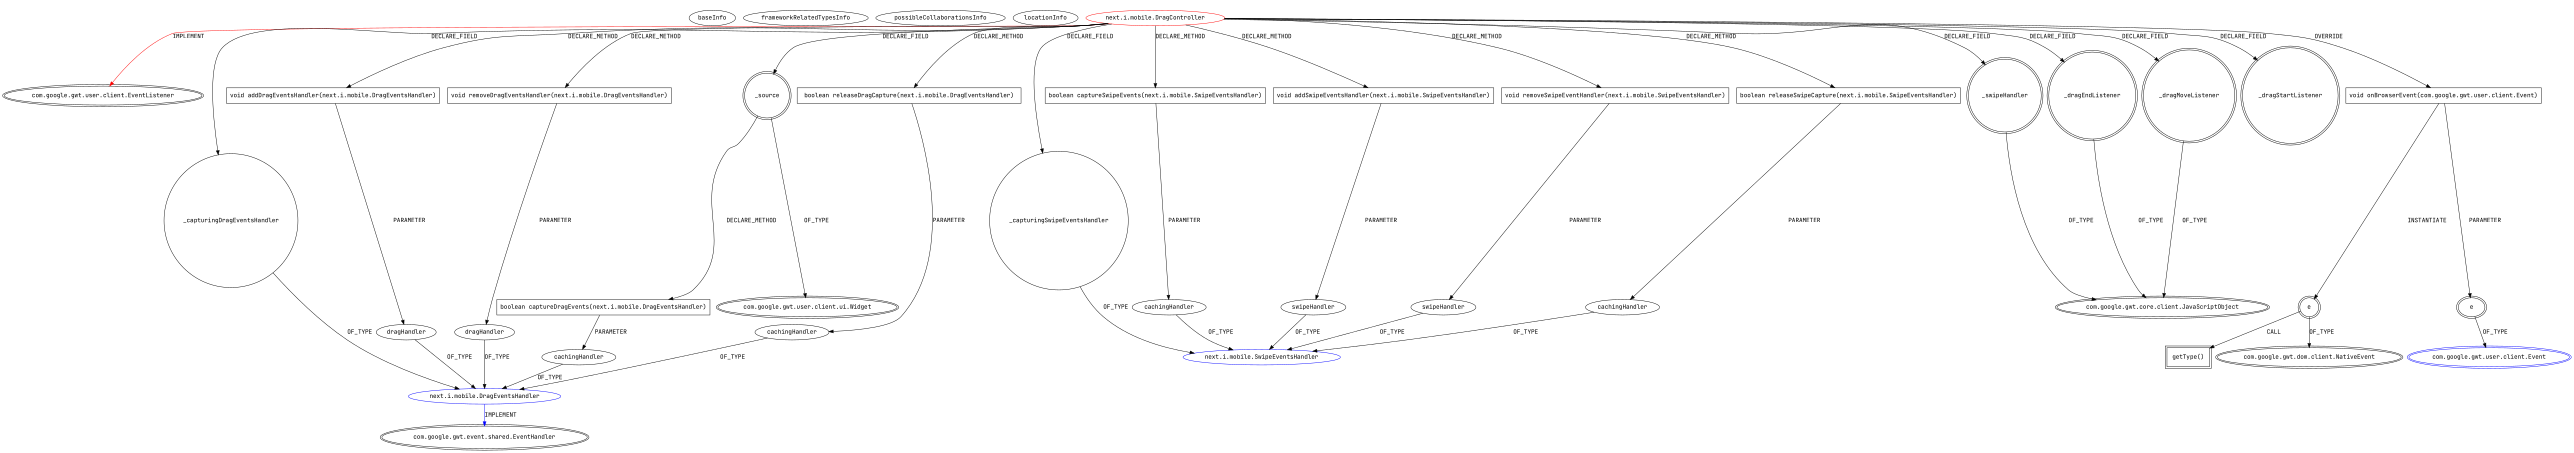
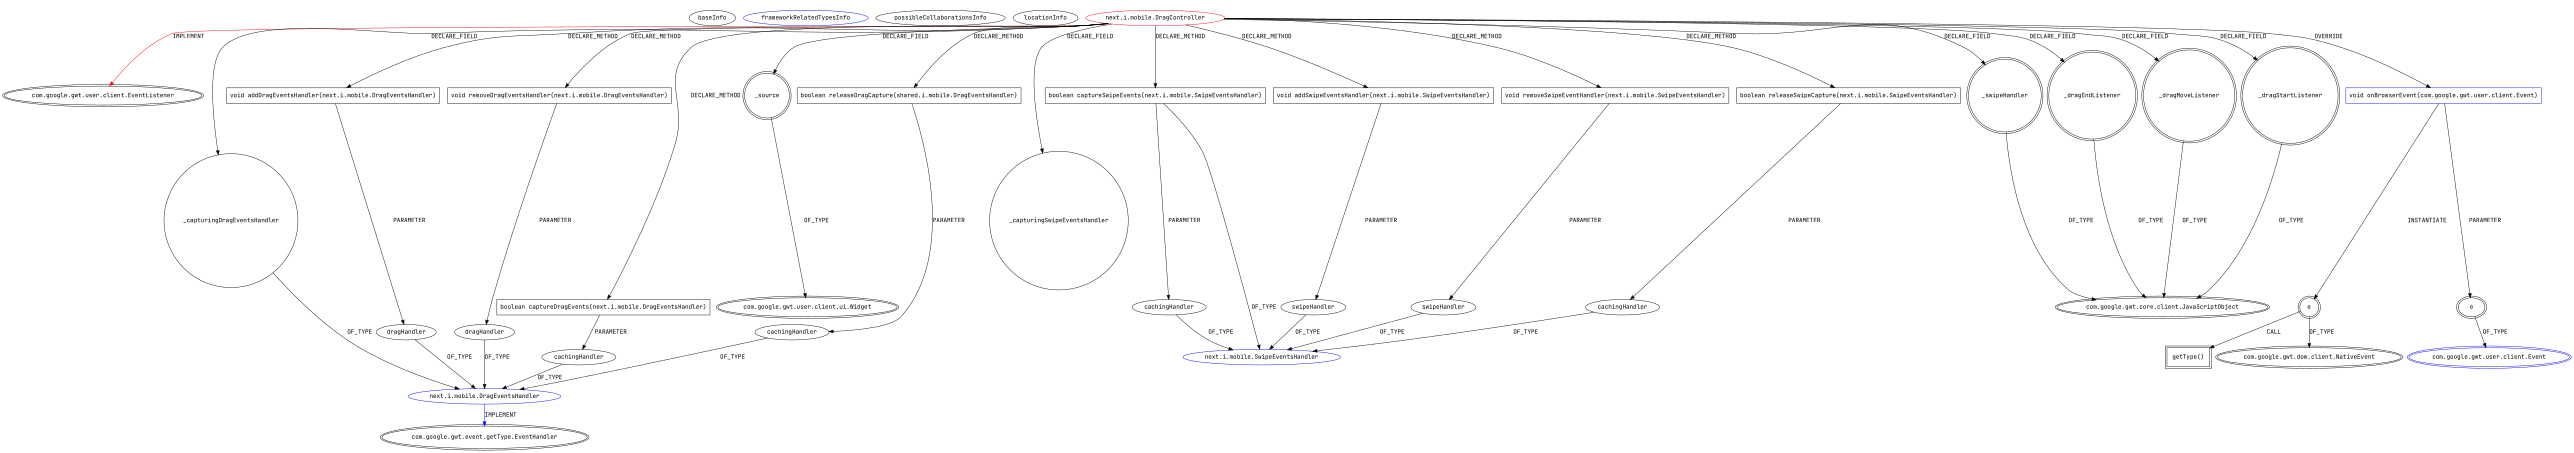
node "frameworkRelatedTypesInfo": color black -> blue
node "boolean releaseDragCapture(next.i.mobile.DragEventsHandler)": label "boolean releaseDragCapture(next.i.mobile.DragEventsHandler)" -> "boolean releaseDragCapture(shared.i.mobile.DragEventsHandler)"
node "void onBrowserEvent(com.google.gwt.user.client.Event)": color black -> blue
edge "_source" -> "boolean captureDragEvents(next.i.mobile.DragEventsHandler)": now "next.i.mobile.DragController" -> "boolean captureDragEvents(next.i.mobile.DragEventsHandler)"
edge "_dragStartListener" -> "com.google.gwt.core.client.JavaScriptObject": added, label "OF_TYPE"
edge "_capturingSwipeEventsHandler" -> "next.i.mobile.SwipeEventsHandler": now "boolean captureSwipeEvents(next.i.mobile.SwipeEventsHandler)" -> "next.i.mobile.SwipeEventsHandler"
node "com.google.gwt.event.shared.EventHandler": label "com.google.gwt.event.shared.EventHandler" -> "com.google.gwt.event.getType.EventHandler"
